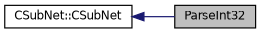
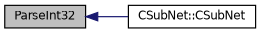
edge "ParseInt32" -> "CSubNet::CSubNet": reversed
